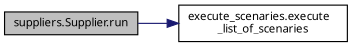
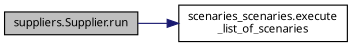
node "execute_scenaries.execute _list_of_scenaries": label "execute_scenaries.execute _list_of_scenaries" -> "scenaries_scenaries.execute _list_of_scenaries"
